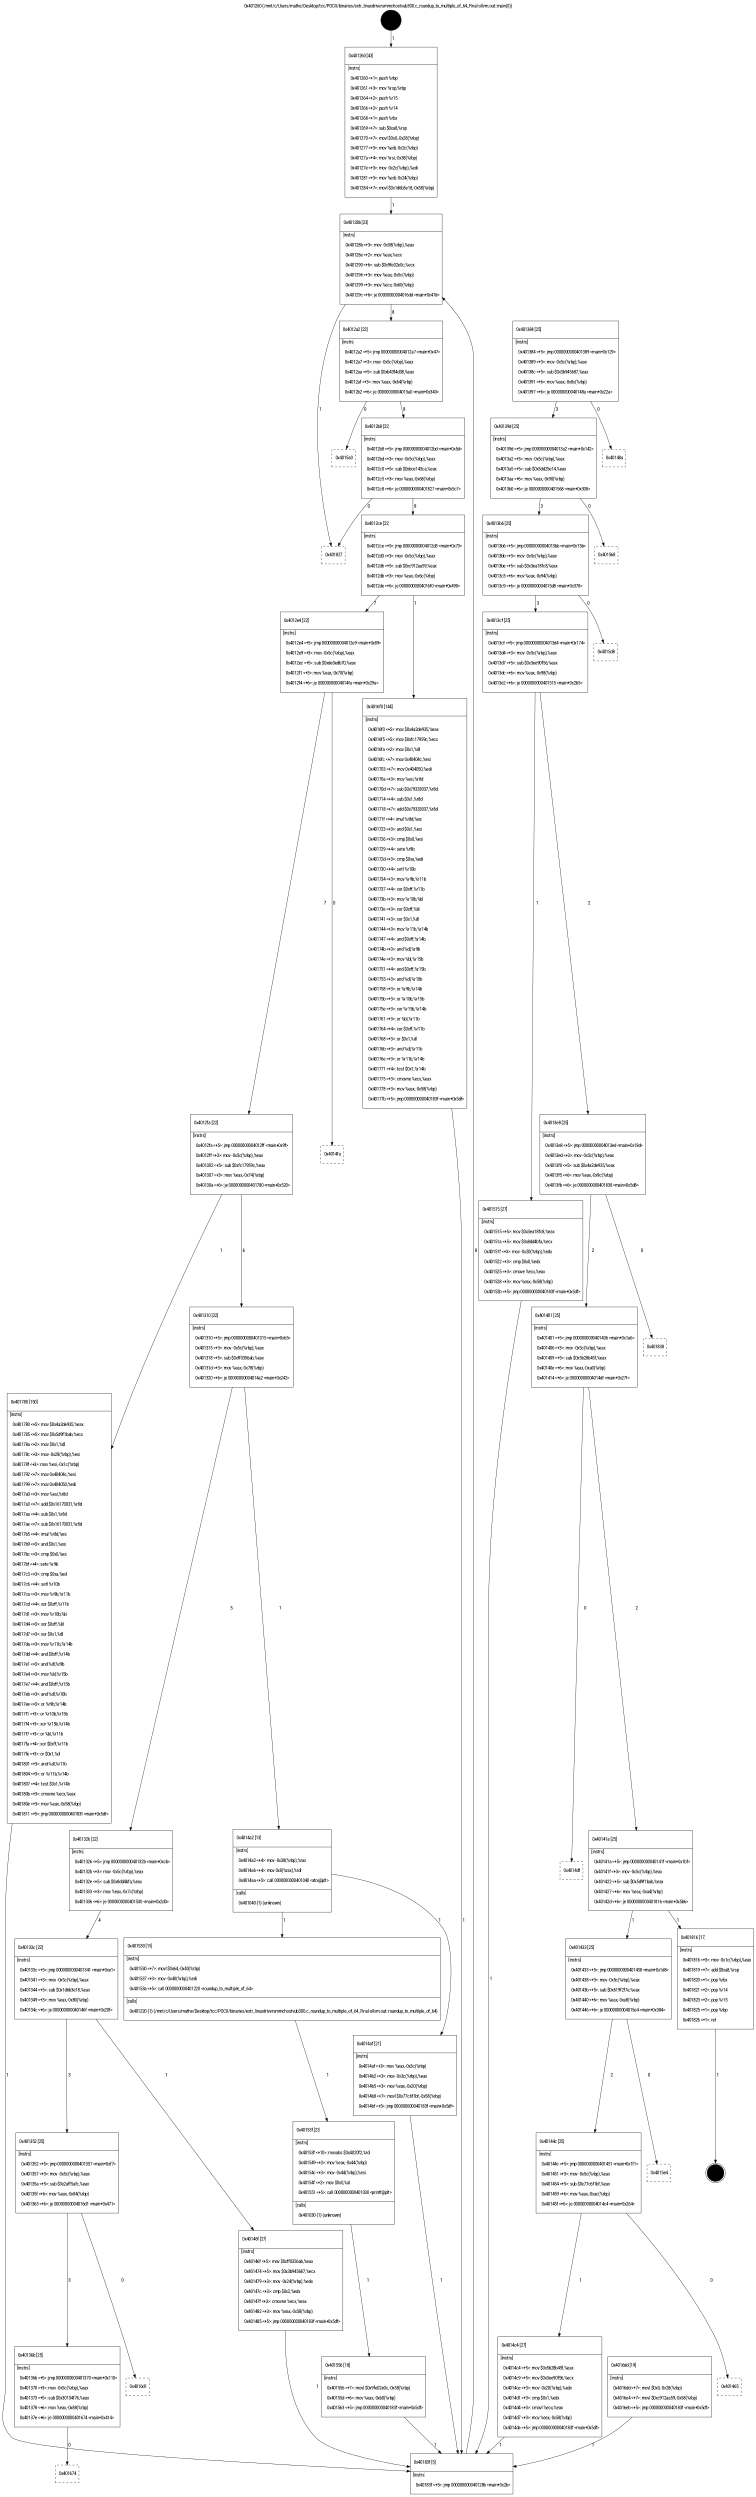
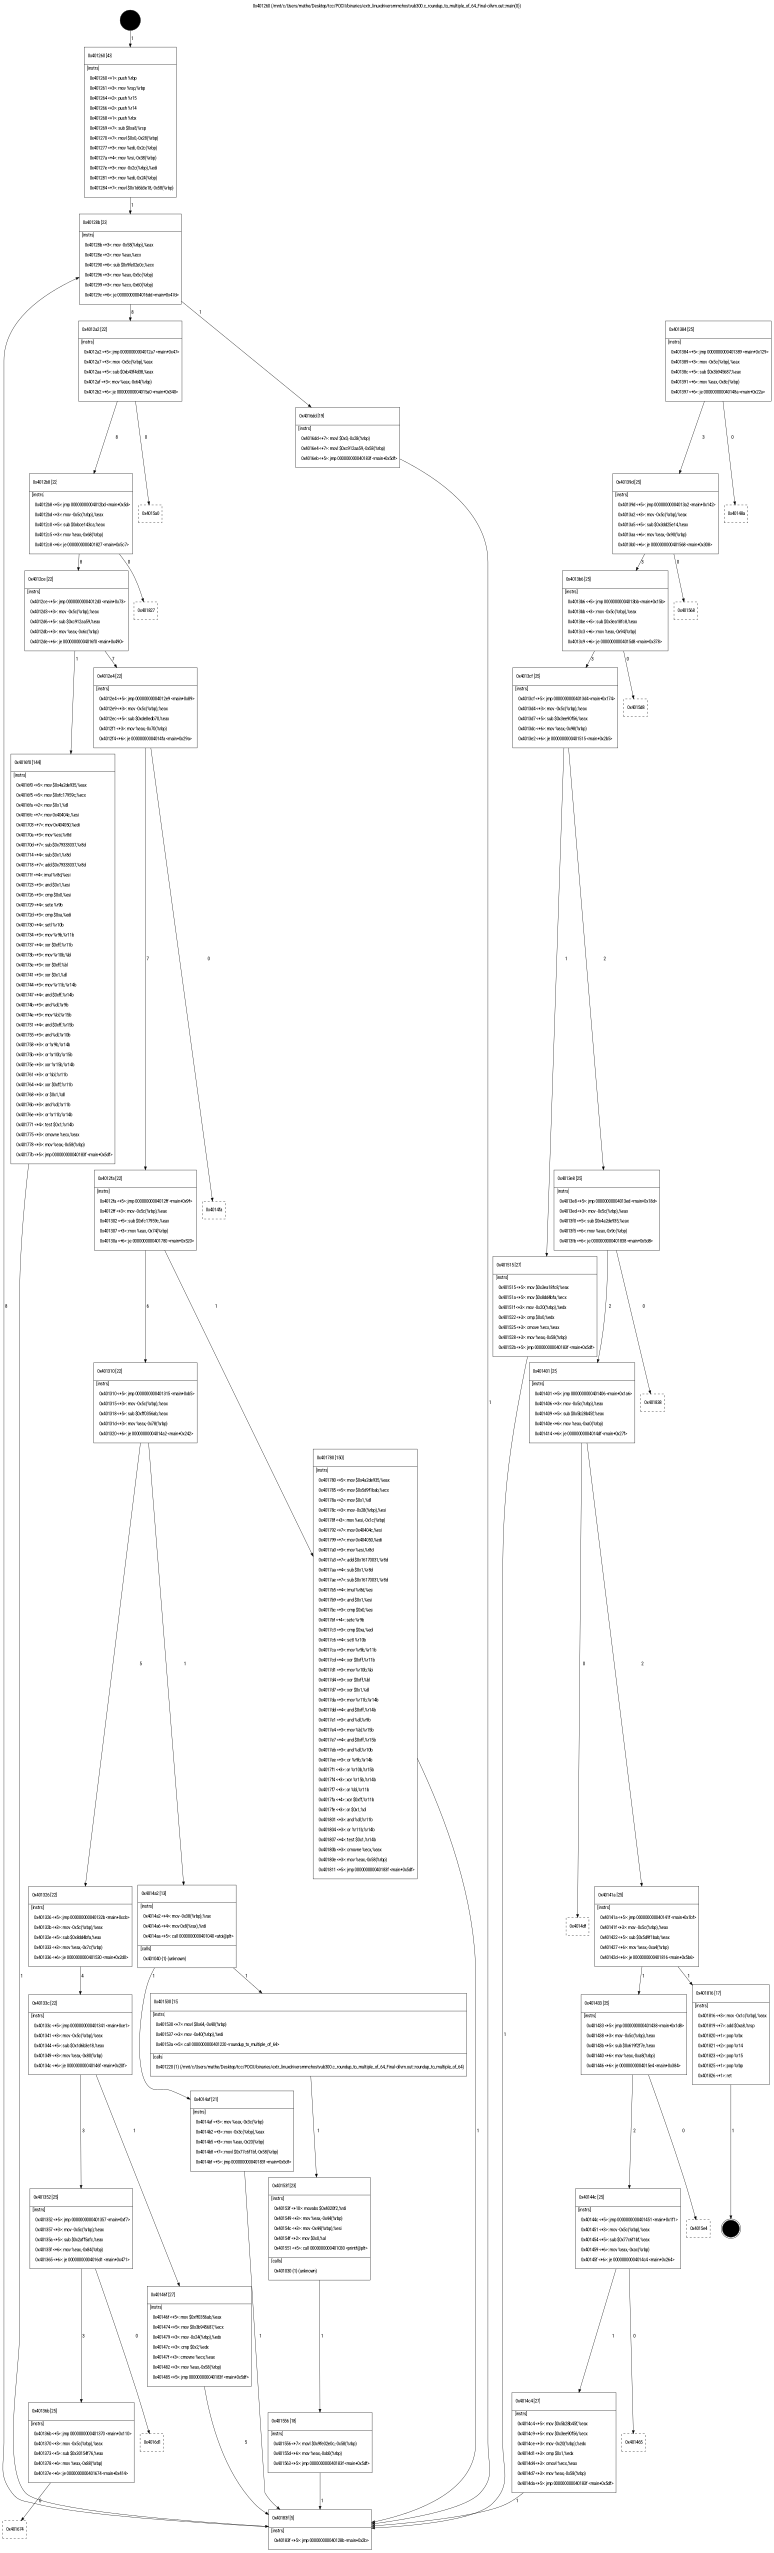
edge "0x40128b [23]" -> "0x401827": now "0x40128b [23]" -> "0x4016dd [19]"
edge "0x40146f [27]" -> "0x40183f [5]": label " 1" -> " 5"
